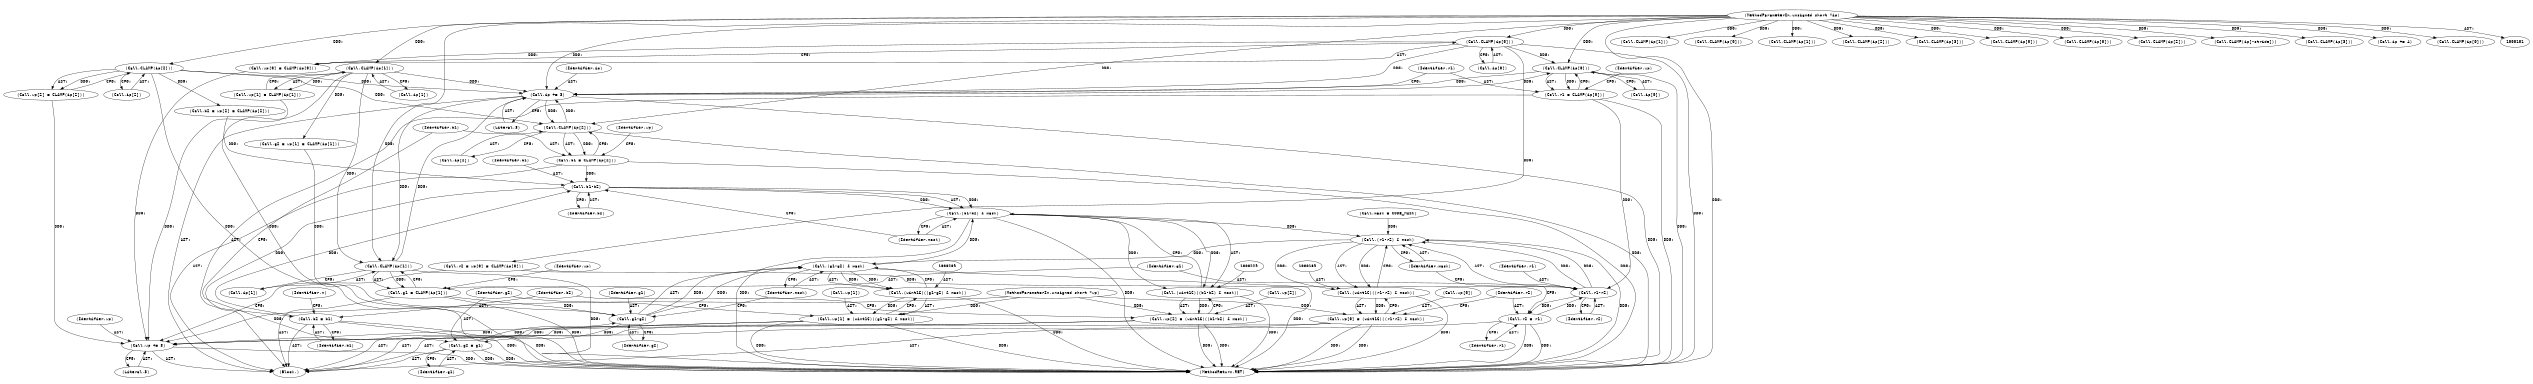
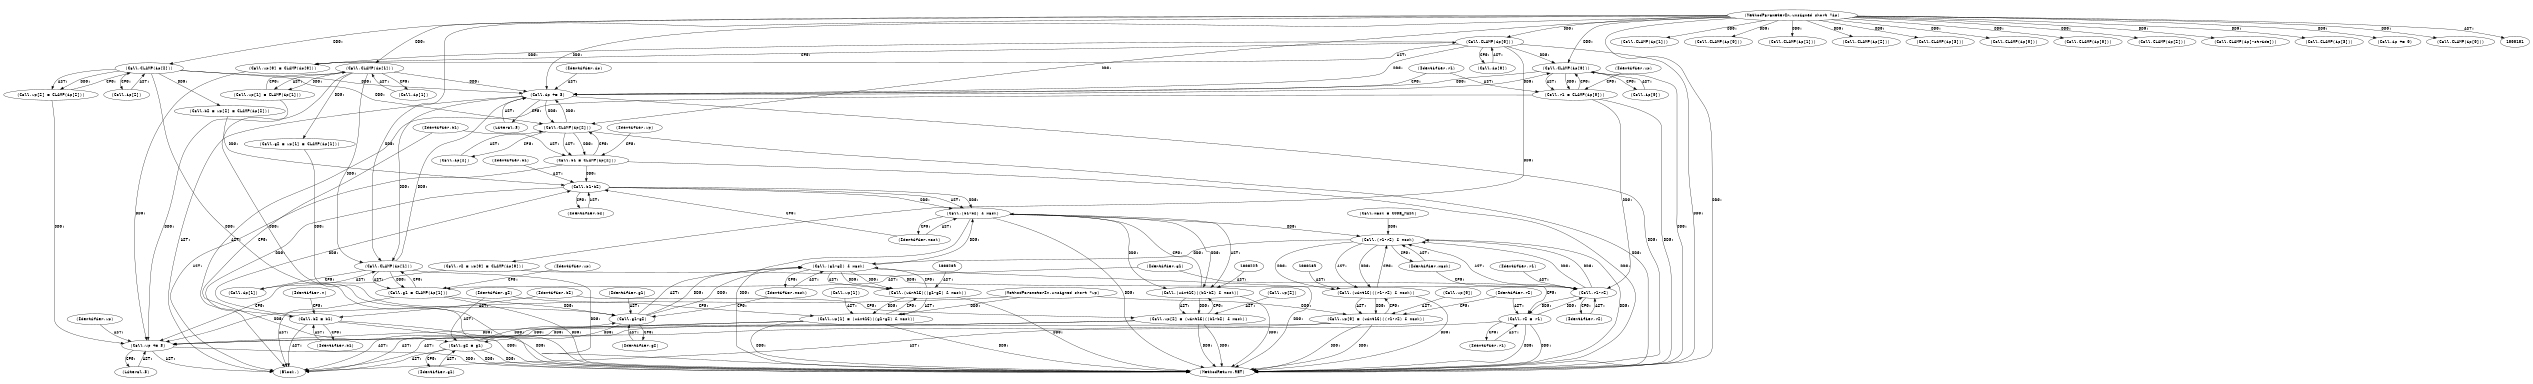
node "(Call,ip += 4)": label "(Call,ip += 4)" -> "(Call,ip += 0)"
edge "(MethodParameterIn,unsigned short *wp)" -> "(Call,wp[2] = (uint16)((b1-b2) & mask))": removed, label "DDG:"
